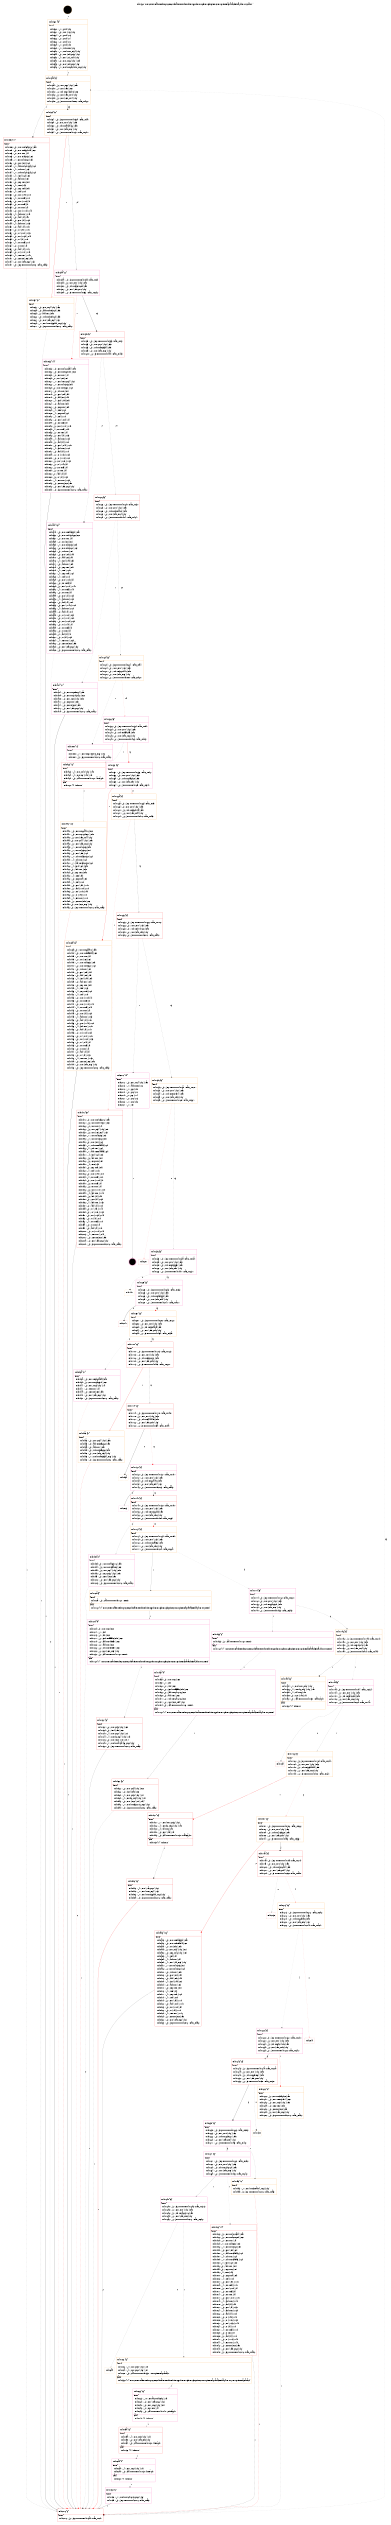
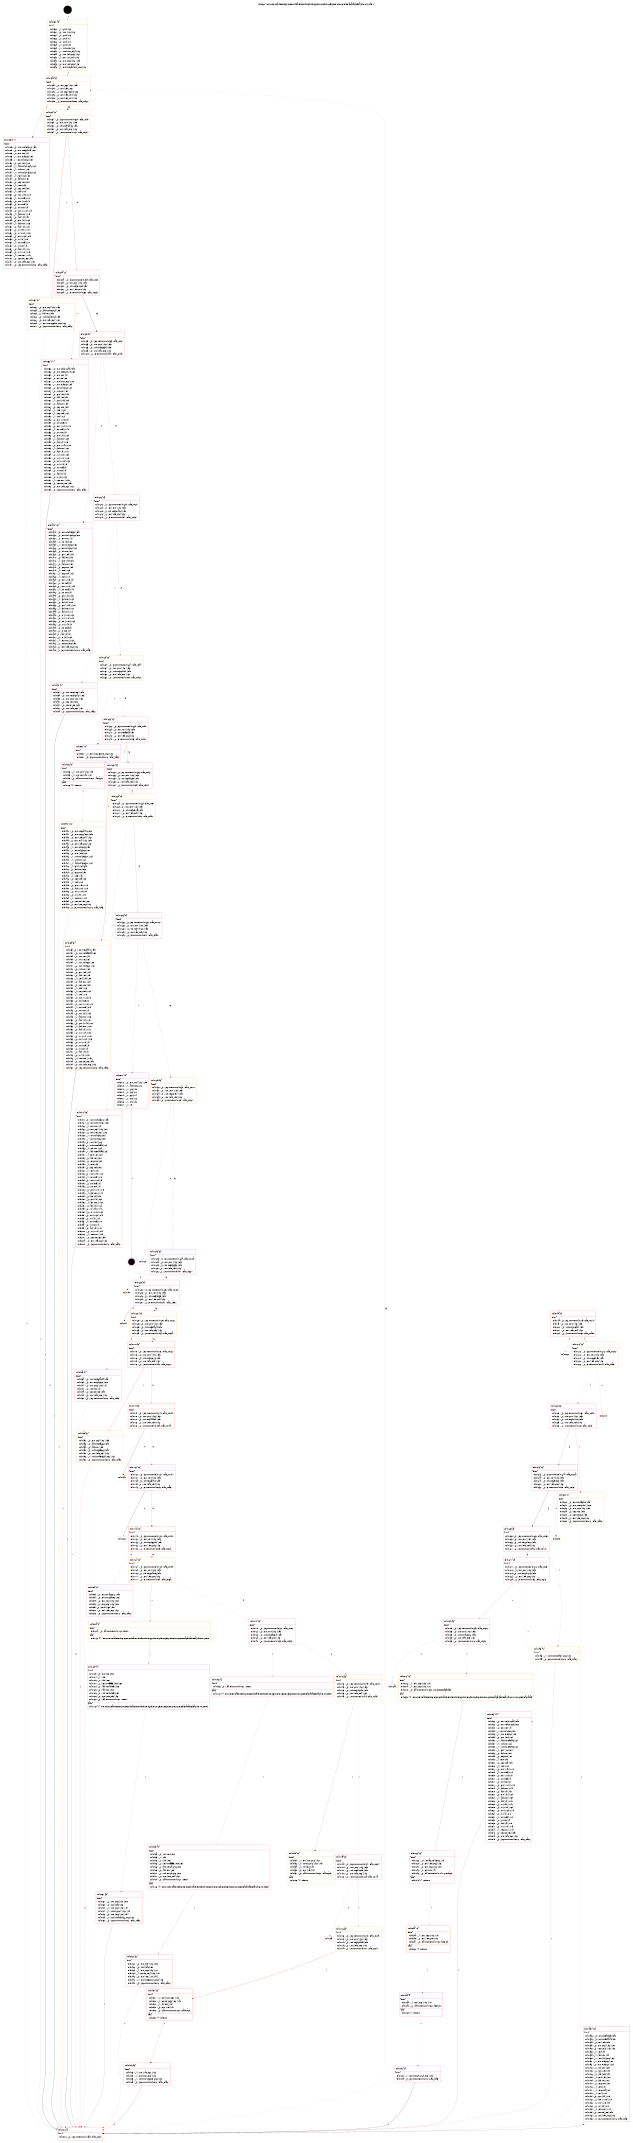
node "0x4017e1 [25]": removed
